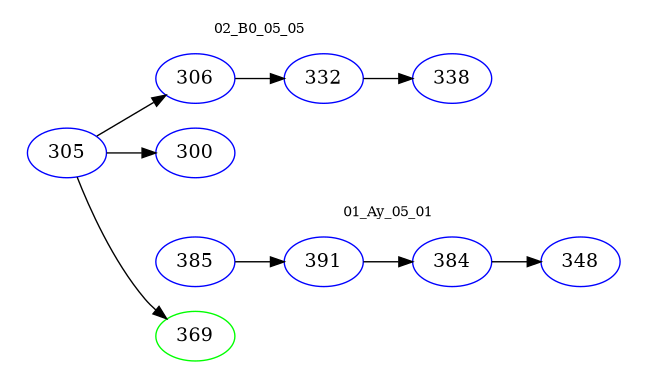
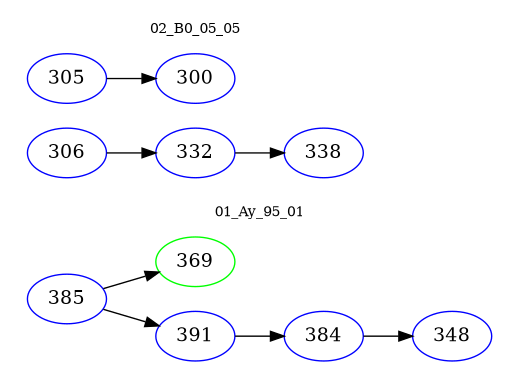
edge "305" -> "306": removed
cluster "01_Ay_05_01": label "01_Ay_05_01" -> "01_Ay_95_01"
edge "305" -> "369": now "385" -> "369"
